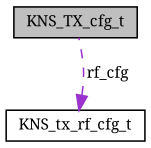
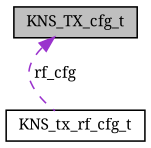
edge "KNS_TX_cfg_t" -> "KNS_tx_rf_cfg_t": reversed
